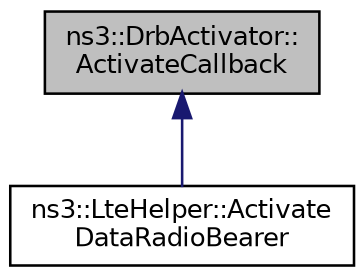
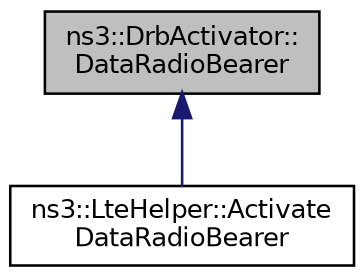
node "ns3::DrbActivator:: ActivateCallback": label "ns3::DrbActivator:: ActivateCallback" -> "ns3::DrbActivator:: DataRadioBearer"
